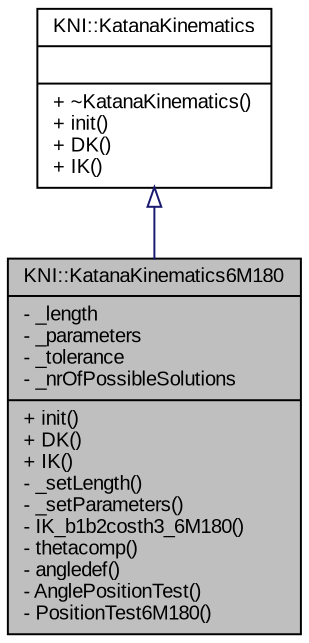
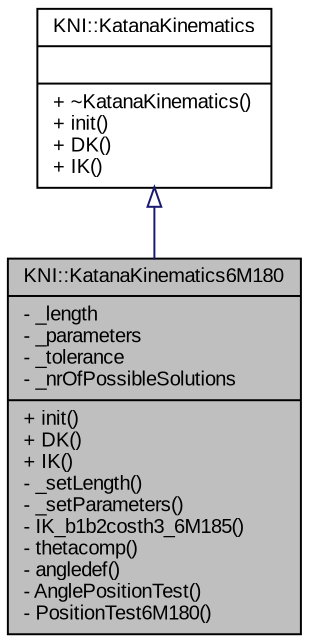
node "KNI::KatanaKinematics6M180": text "- IK_b1b2costh3_6M180()" -> "- IK_b1b2costh3_6M185()"
